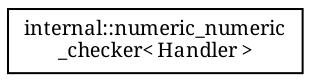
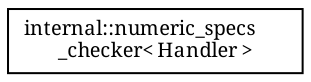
node "internal::numeric_numeric _checker< Handler >": label "internal::numeric_numeric _checker< Handler >" -> "internal::numeric_specs _checker< Handler >"
